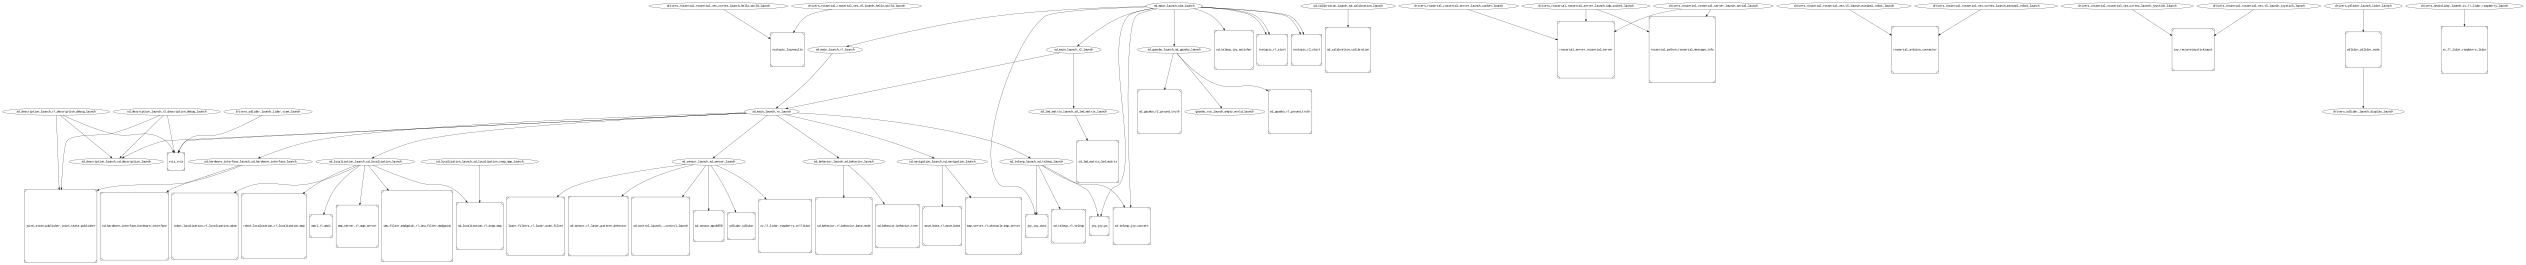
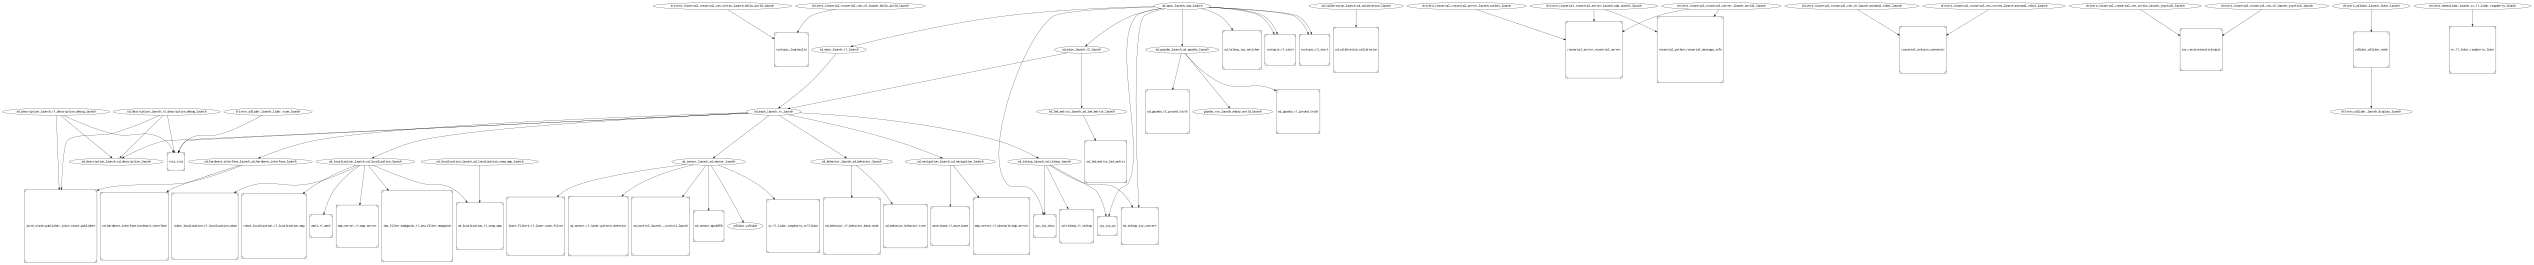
node "ydlidar_ydlidar": shape Msquare -> ellipse
